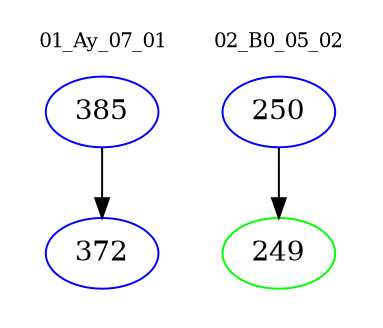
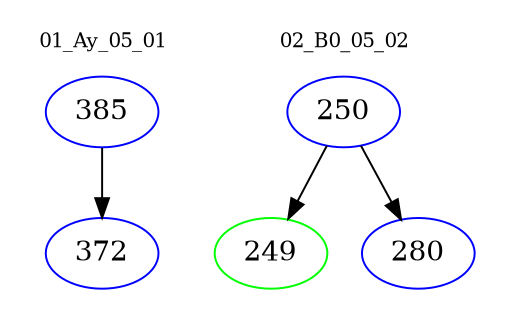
cluster "01_Ay_07_01": label "01_Ay_07_01" -> "01_Ay_05_01"
node "280": added
